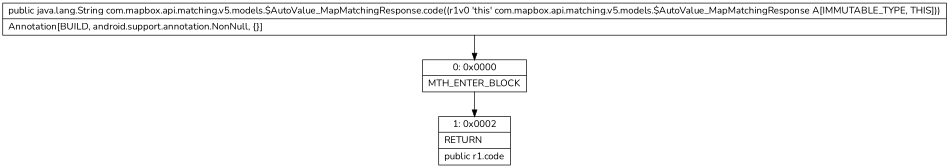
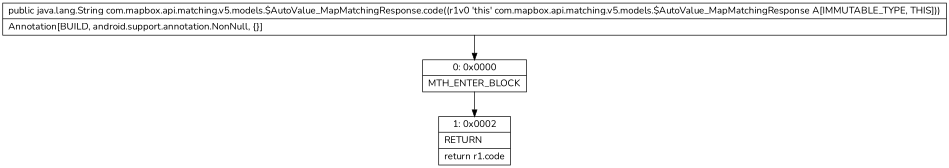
node "1: 0x0002": text "public r1.code" -> "return r1.code"
